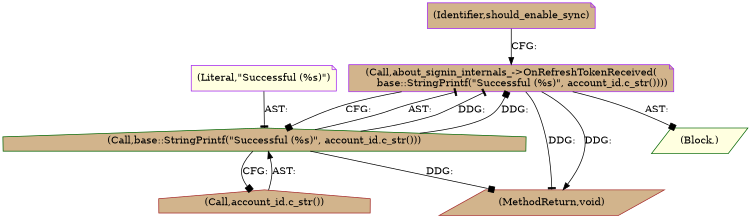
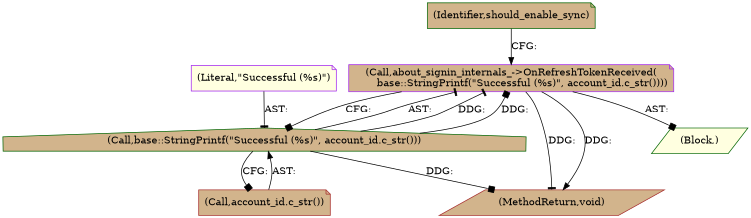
node "(Identifier,should_enable_sync)": color purple -> darkgreen
node "(Call,account_id.c_str())": shape house -> note
